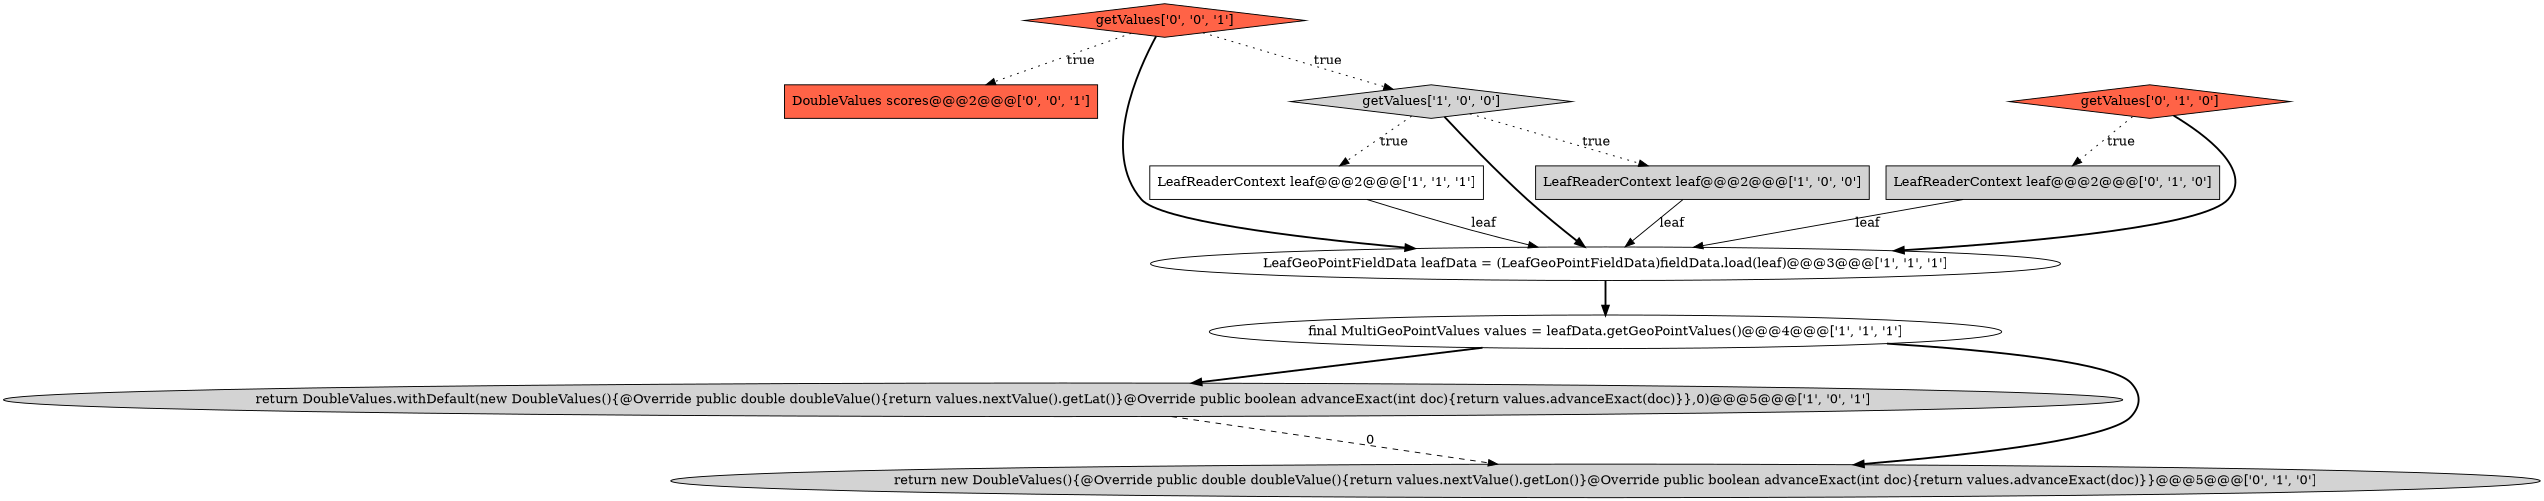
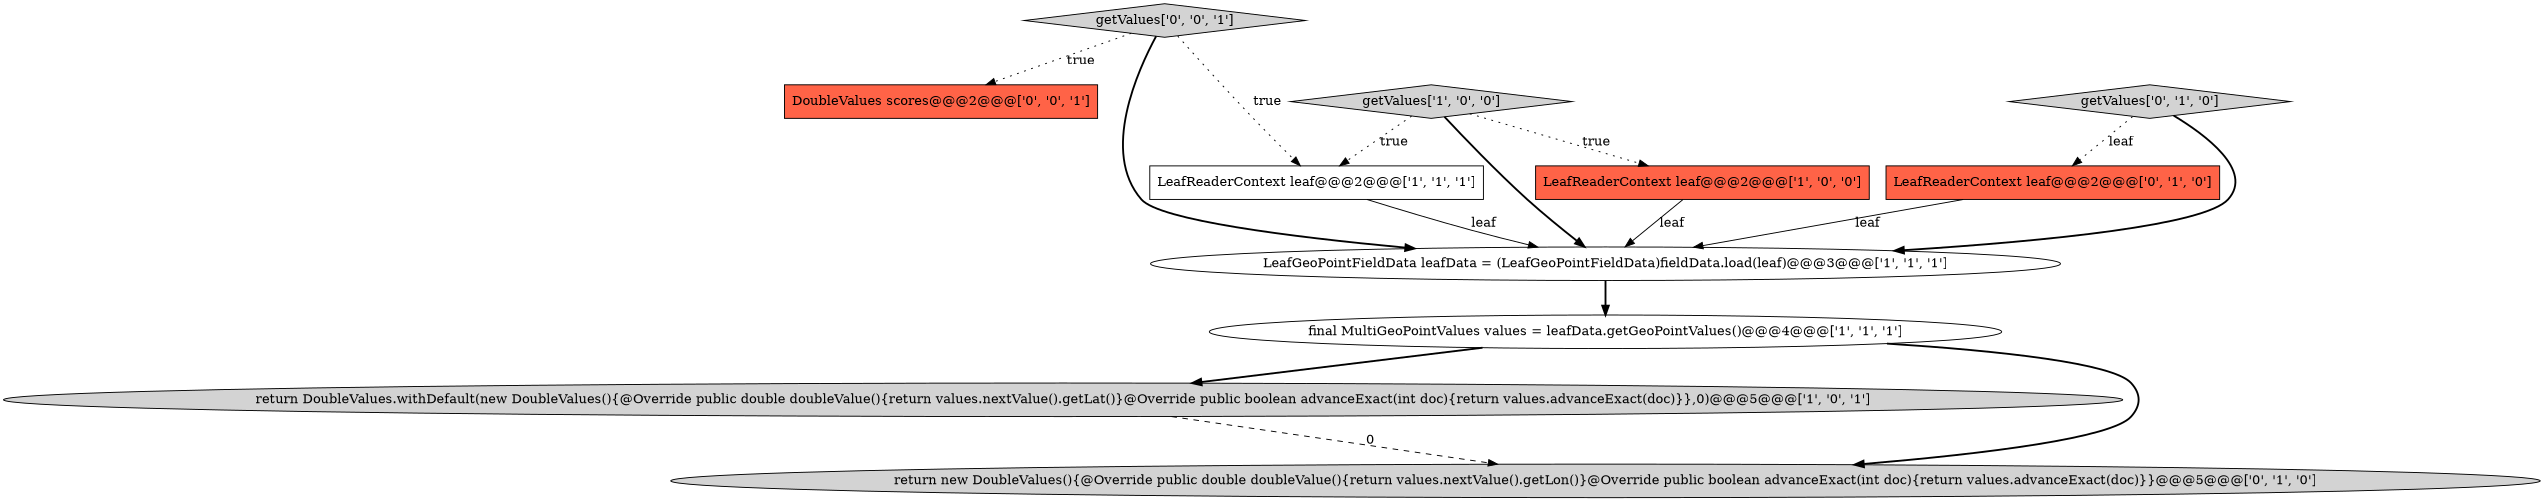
node "getValues['0', '0', '1']": fillcolor tomato -> lightgray
edge "getValues['0', '0', '1']" -> "getValues['1', '0', '0']": now "getValues['0', '0', '1']" -> "LeafReaderContext leaf@@@2@@@['1', '1', '1']"
node "getValues['0', '1', '0']": fillcolor tomato -> lightgray
edge "getValues['0', '1', '0']" -> "LeafReaderContext leaf@@@2@@@['0', '1', '0']": label "true" -> "leaf"
node "LeafReaderContext leaf@@@2@@@['1', '0', '0']": fillcolor lightgray -> tomato
node "LeafReaderContext leaf@@@2@@@['0', '1', '0']": fillcolor lightgray -> tomato
